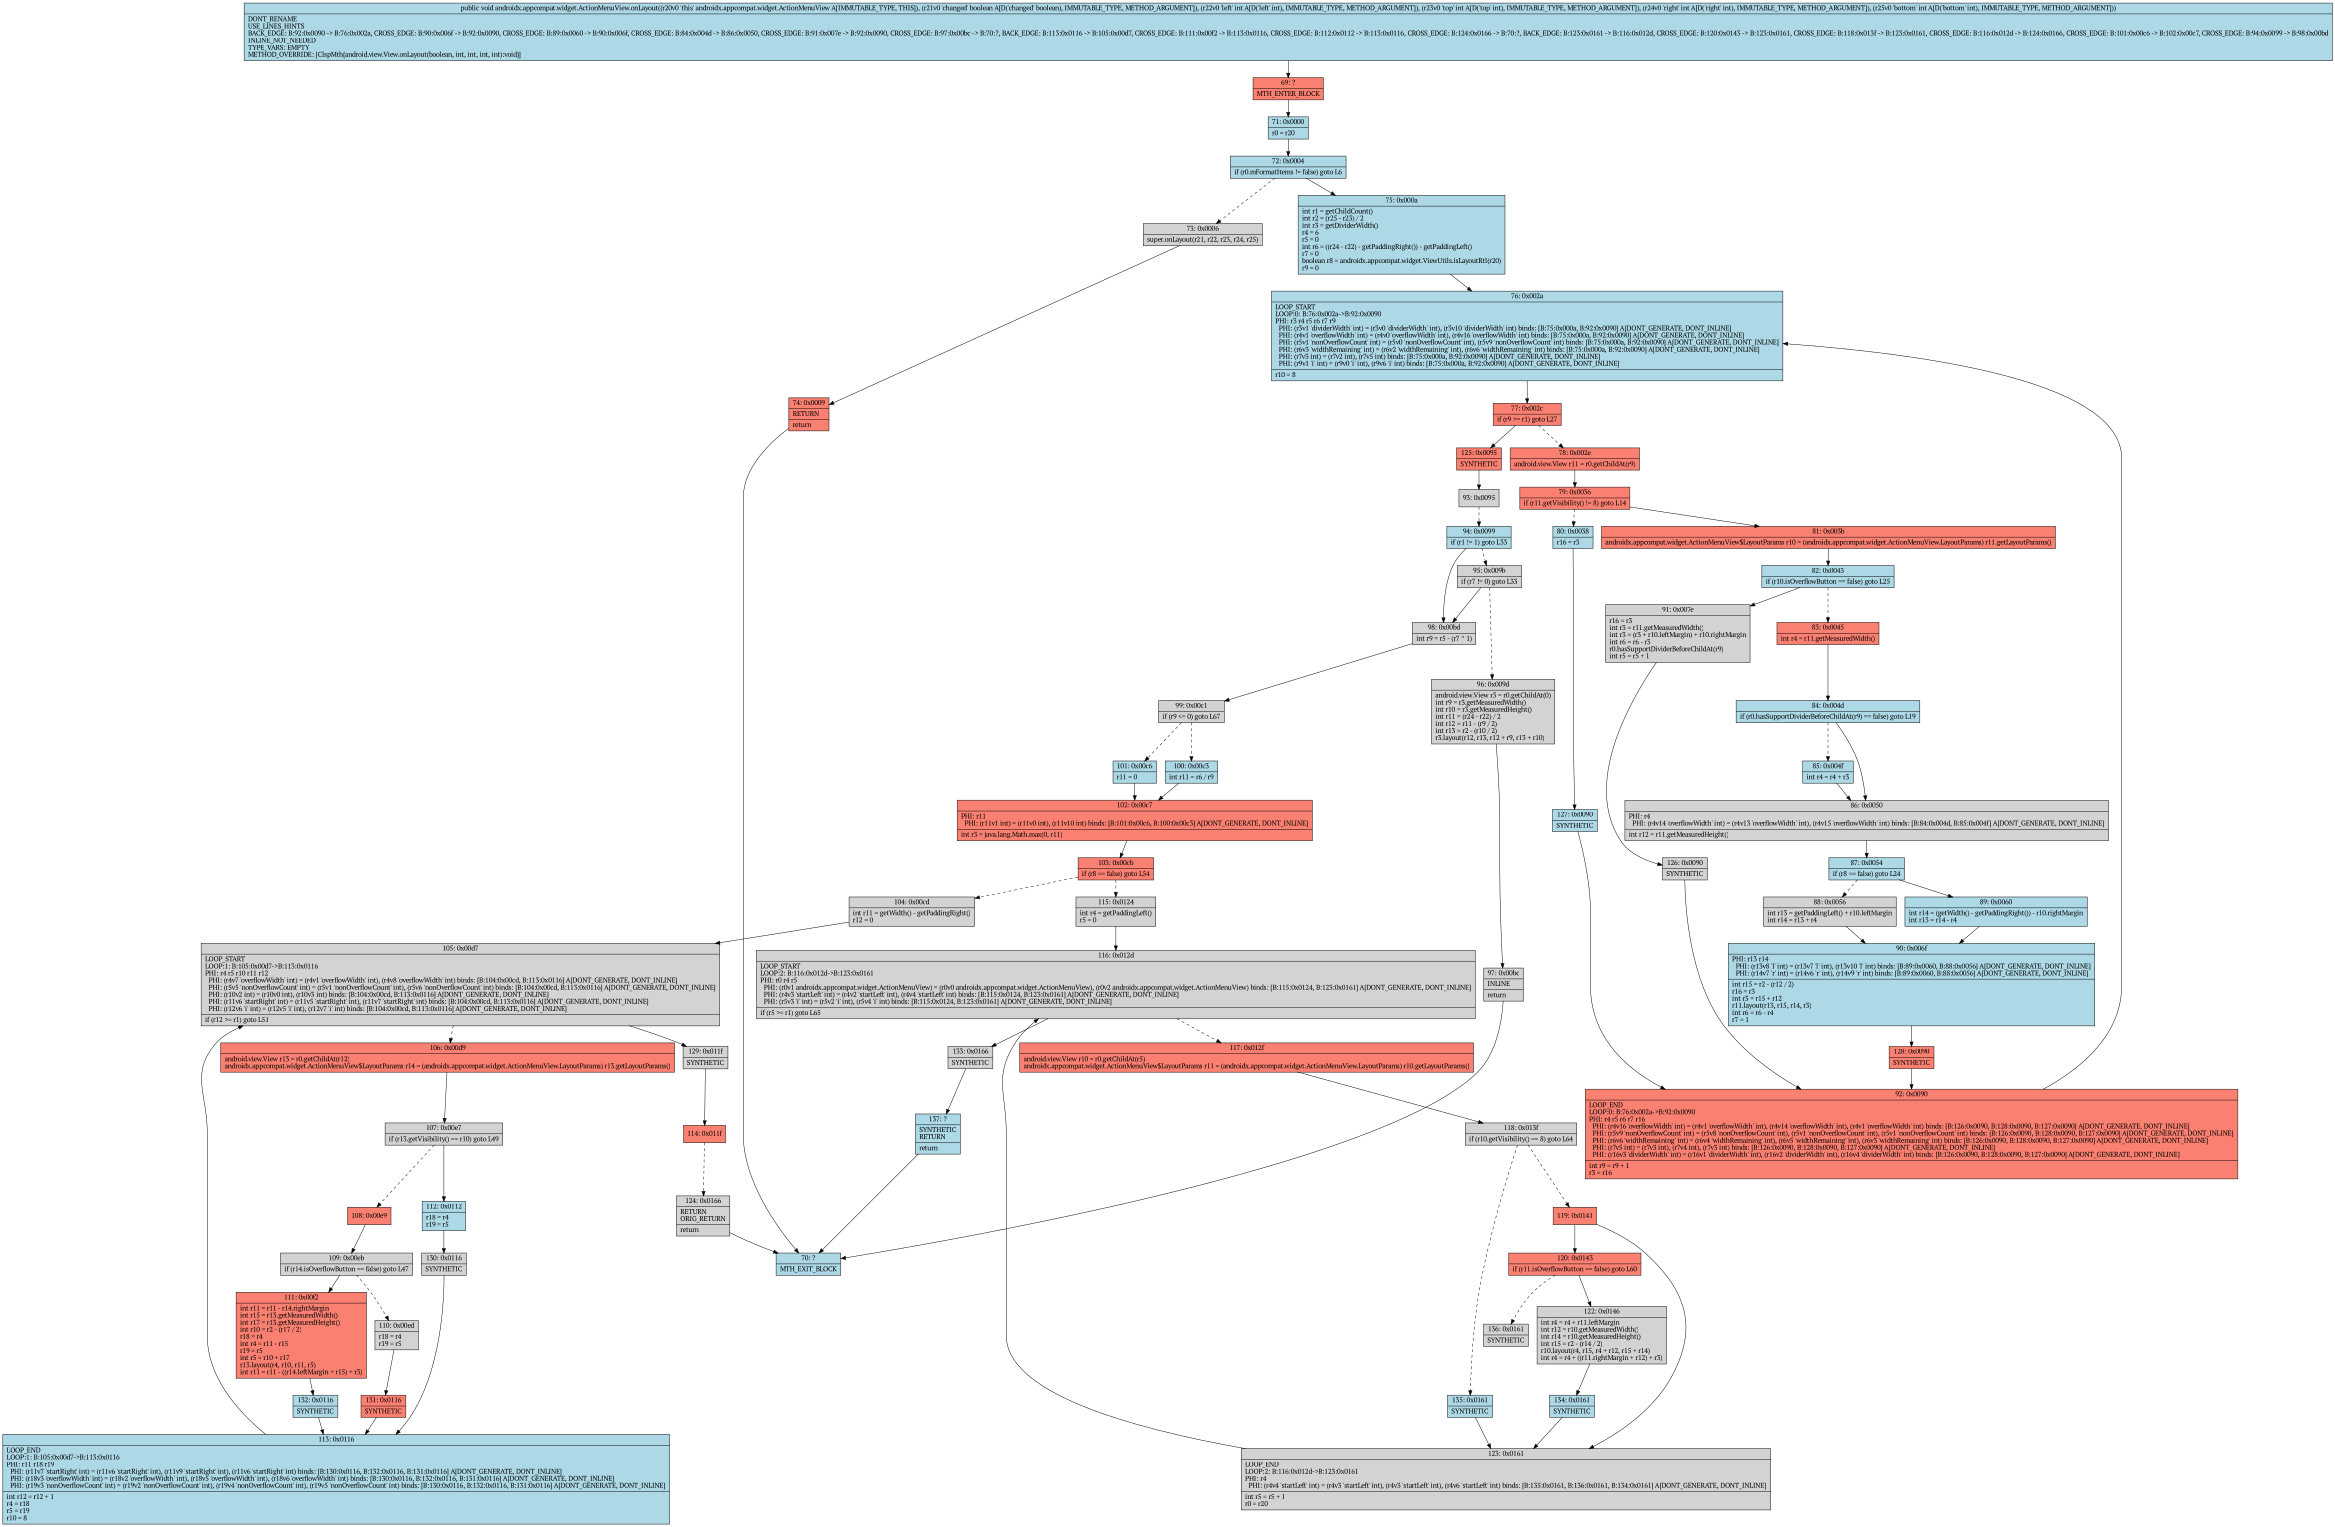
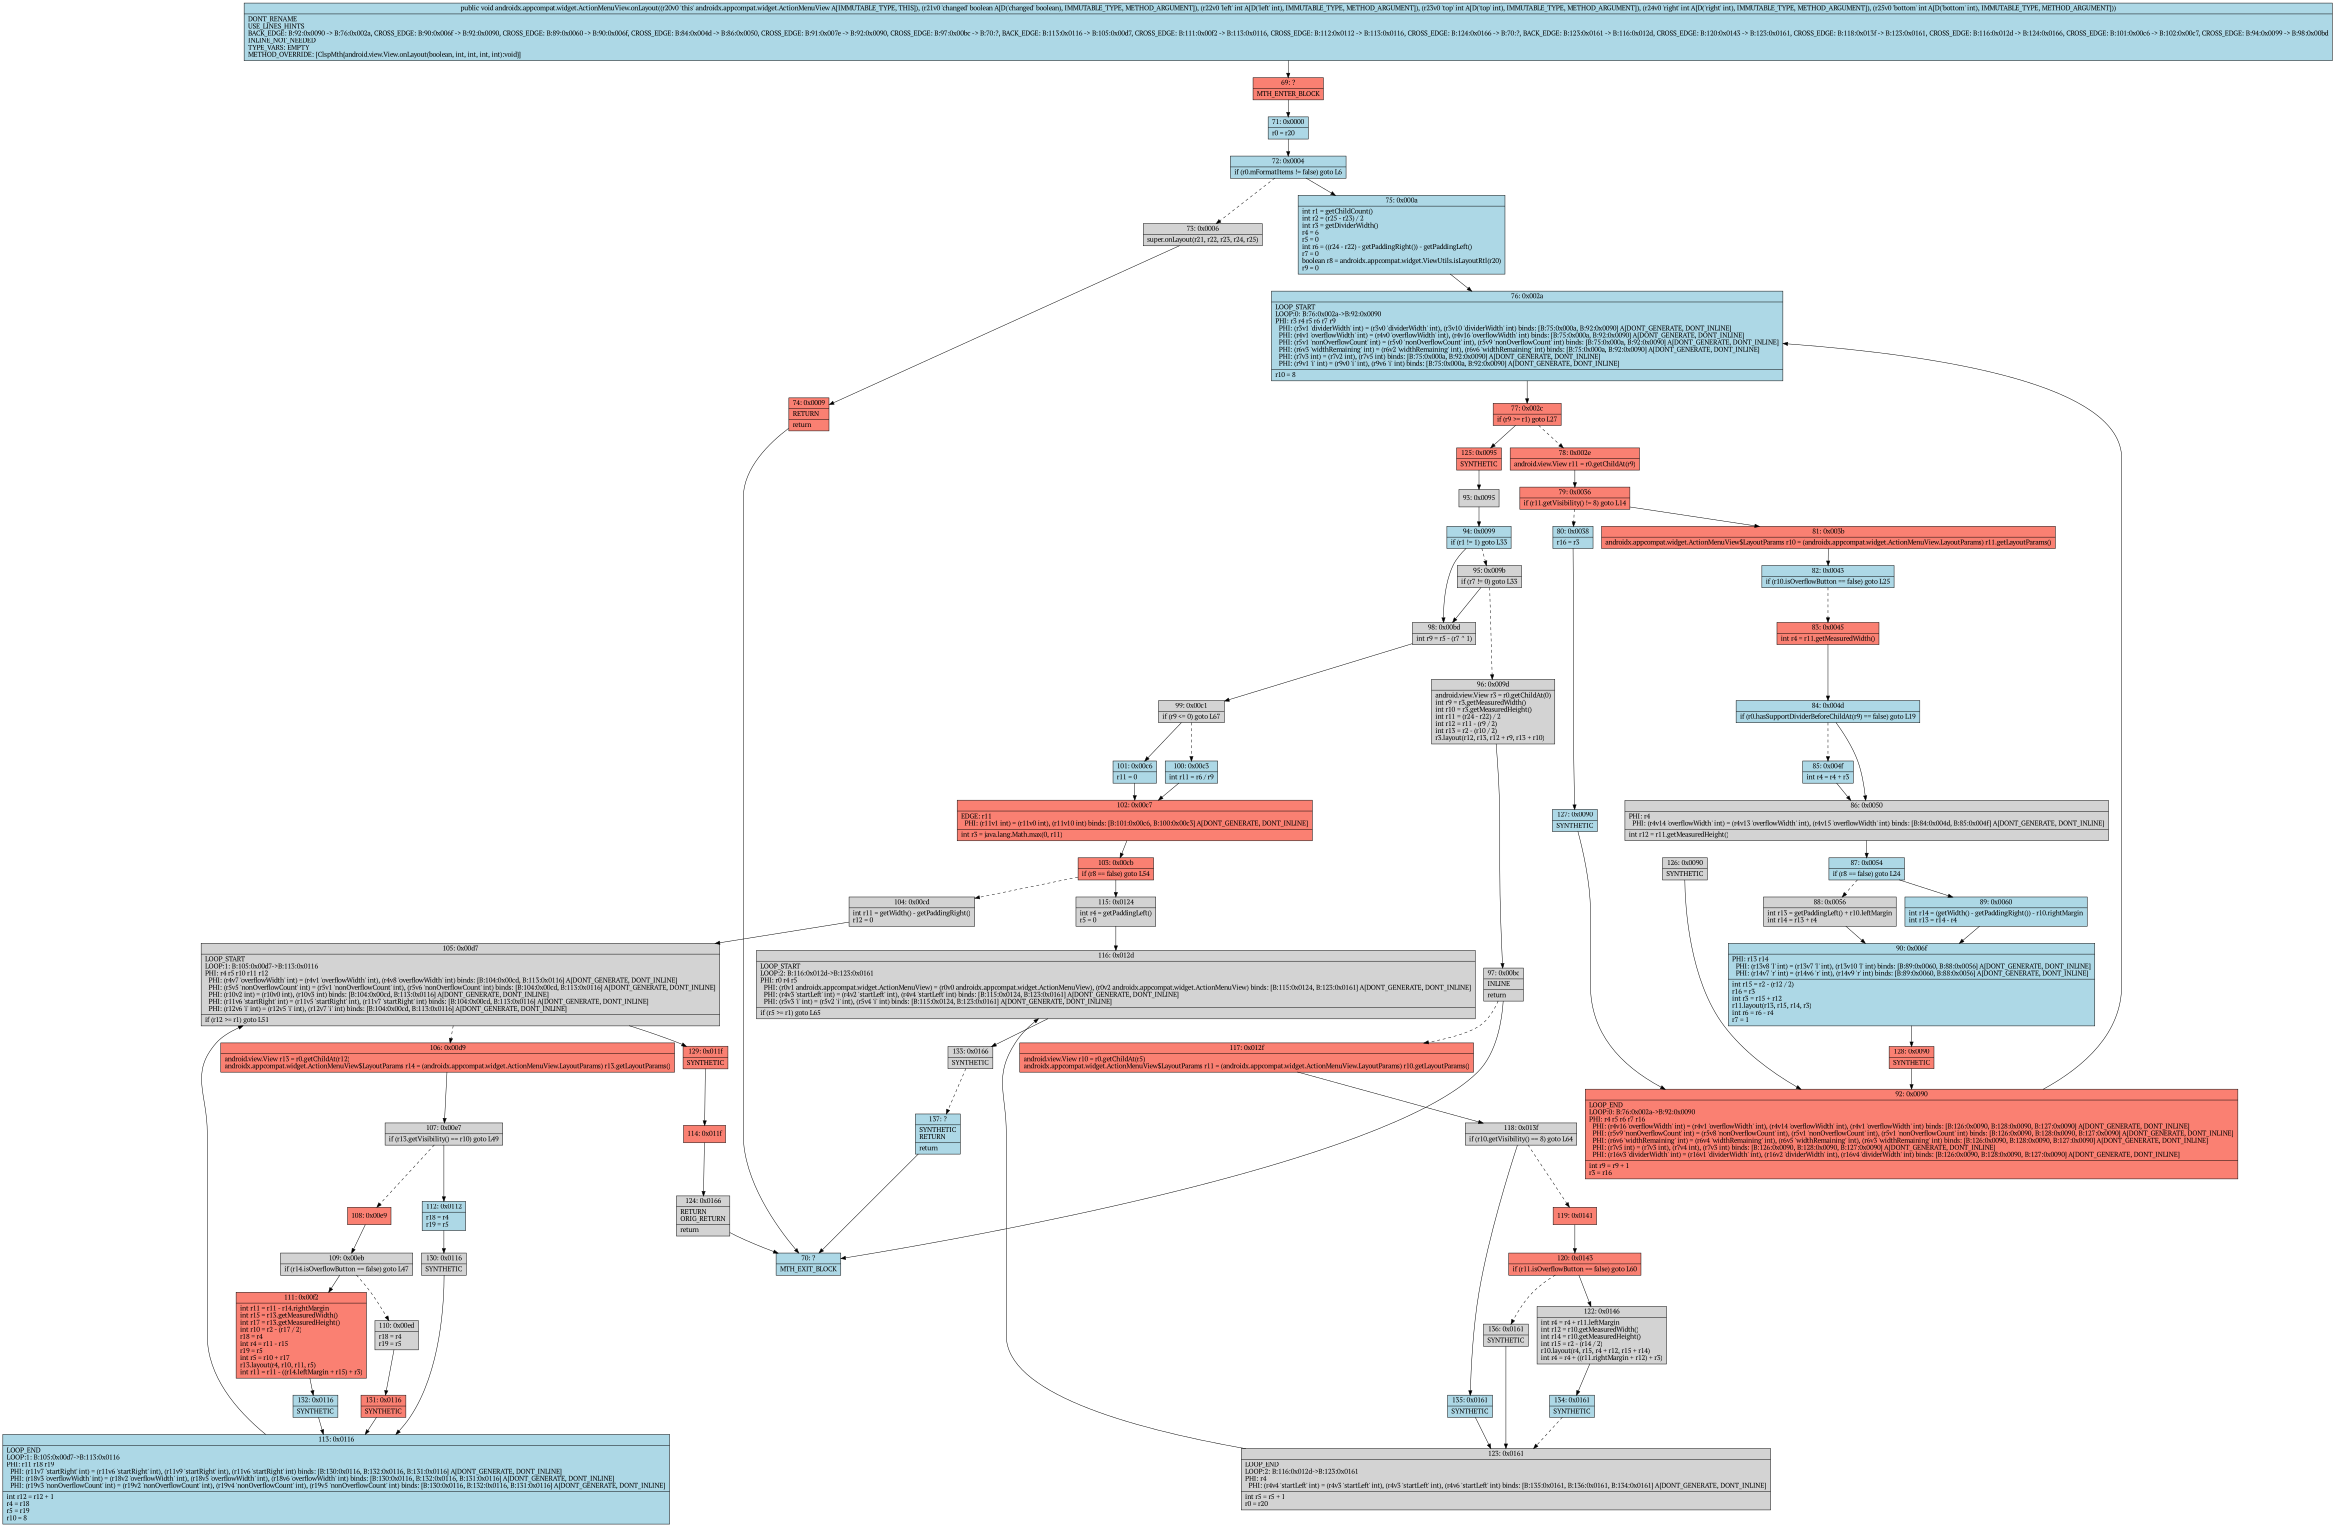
edge "93: 0x0095" -> "94: 0x0099": style dashed -> solid
node "91: 0x007e": removed
edge "99: 0x00c1" -> "101: 0x00c6": style dashed -> solid
node "102: 0x00c7": text "PHI: r11" -> "EDGE: r11"
edge "103: 0x00cb" -> "115: 0x0124": style dashed -> solid
edge "116: 0x012d" -> "117: 0x012f": now "97: 0x00bc" -> "117: 0x012f"
node "129: 0x011f": fillcolor lightgrey -> salmon
edge "133: 0x0166" -> "137: ?": style solid -> dashed
edge "114: 0x011f" -> "124: 0x0166": style dashed -> solid
edge "118: 0x013f" -> "135: 0x0161": style dashed -> solid
edge "119: 0x0141" -> "123: 0x0161": now "136: 0x0161" -> "123: 0x0161"
edge "134: 0x0161" -> "123: 0x0161": style solid -> dashed
